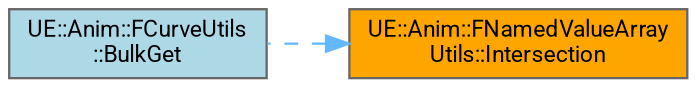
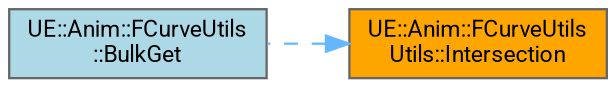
node "UE::Anim::FNamedValueArray Utils::Intersection": label "UE::Anim::FNamedValueArray Utils::Intersection" -> "UE::Anim::FCurveUtils Utils::Intersection"
